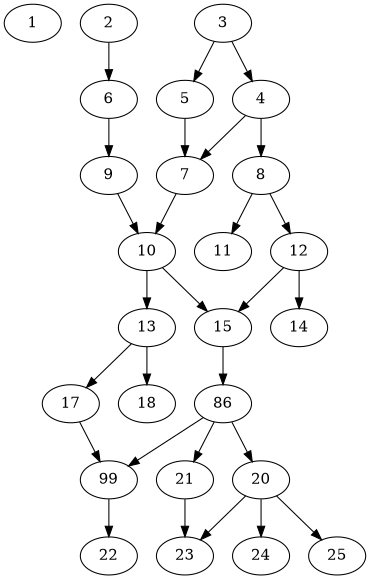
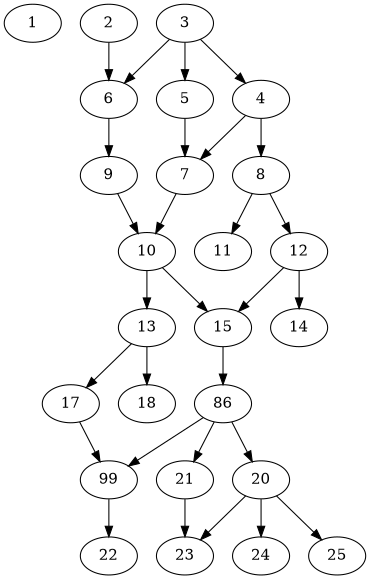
edge "3" -> "6": added
